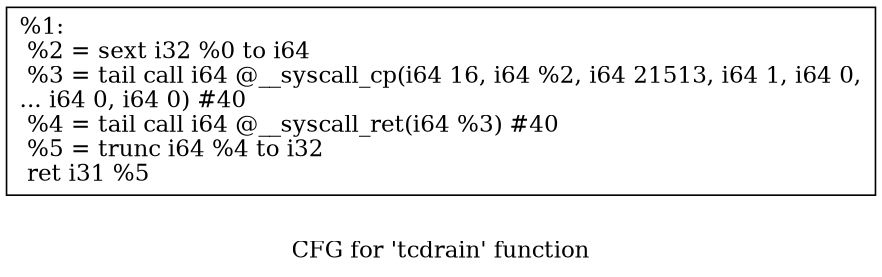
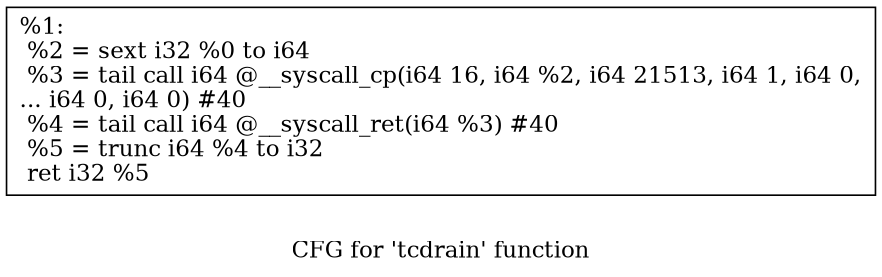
node "%1:": text "ret i31 %5" -> "ret i32 %5"
